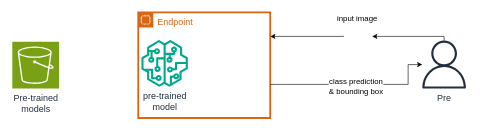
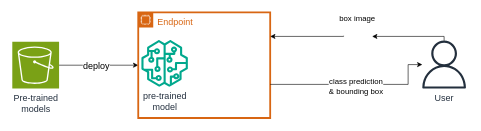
node "input image": label "input image" -> "box image"
edge "Pre-trained models" -> "Endpoint": added, label "deploy"
node "Pre": label "Pre" -> "User"
